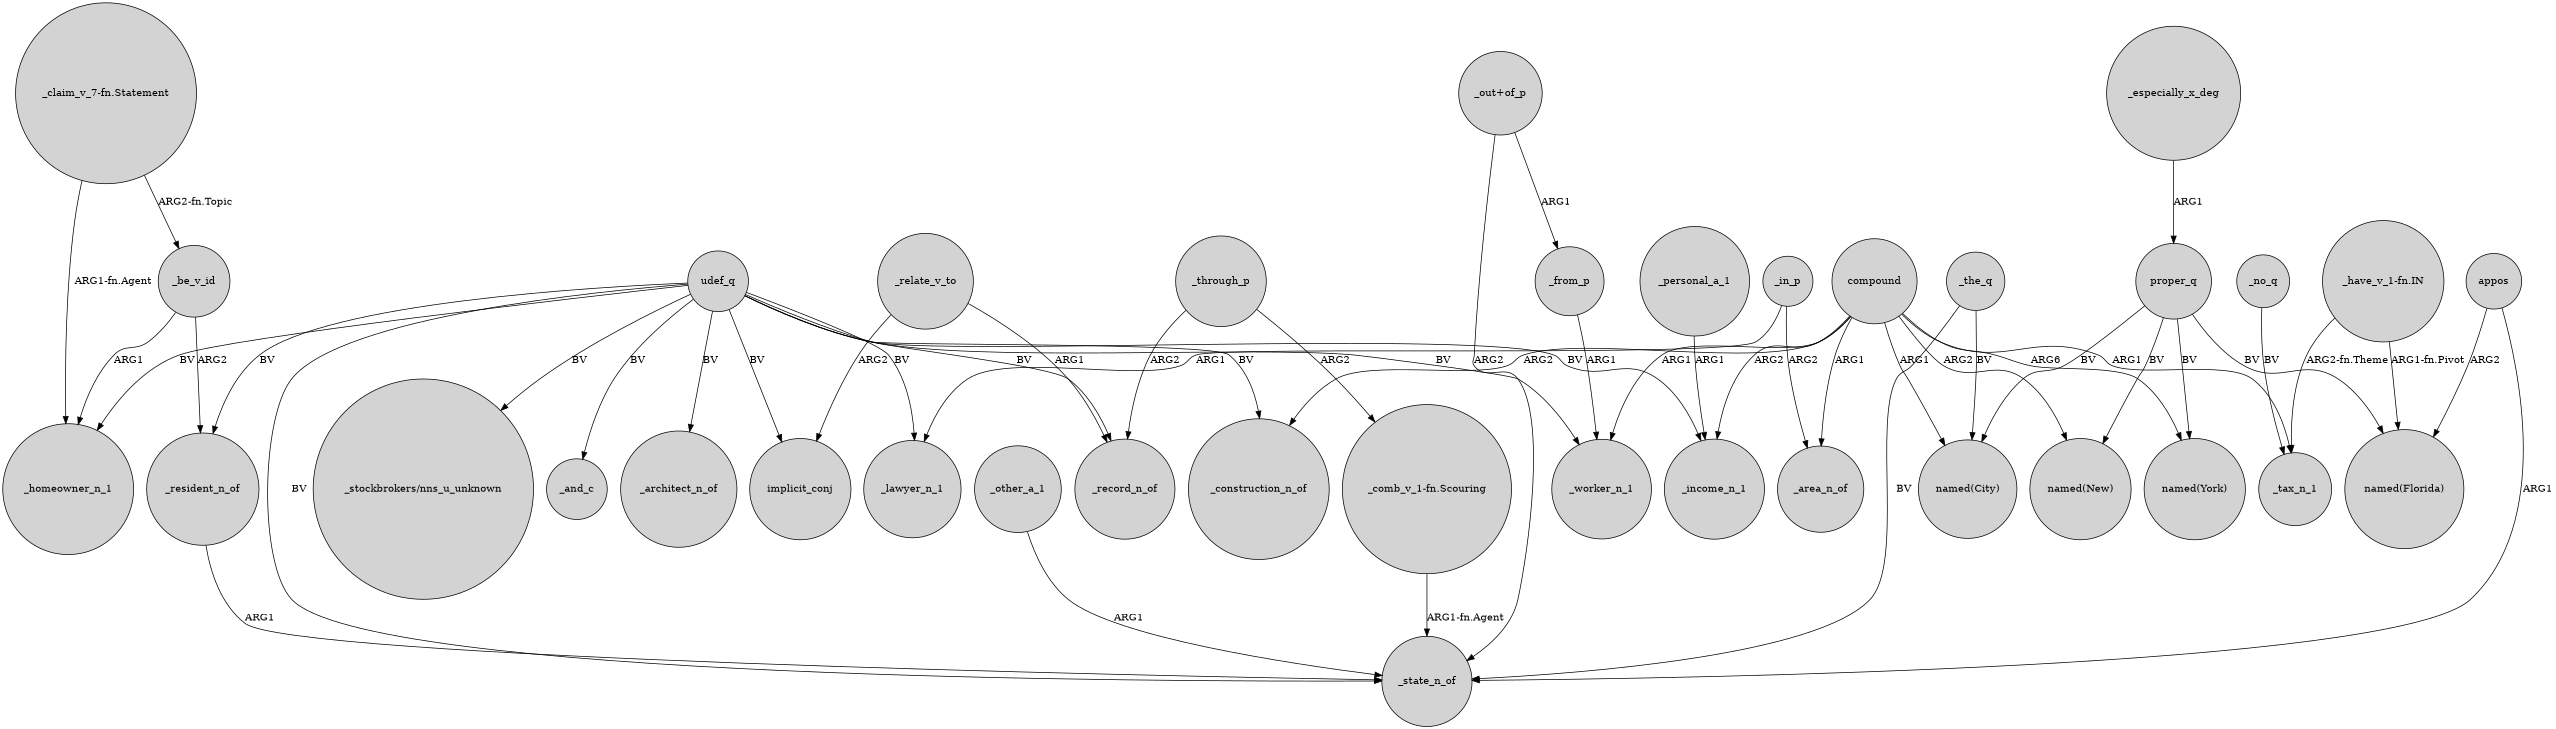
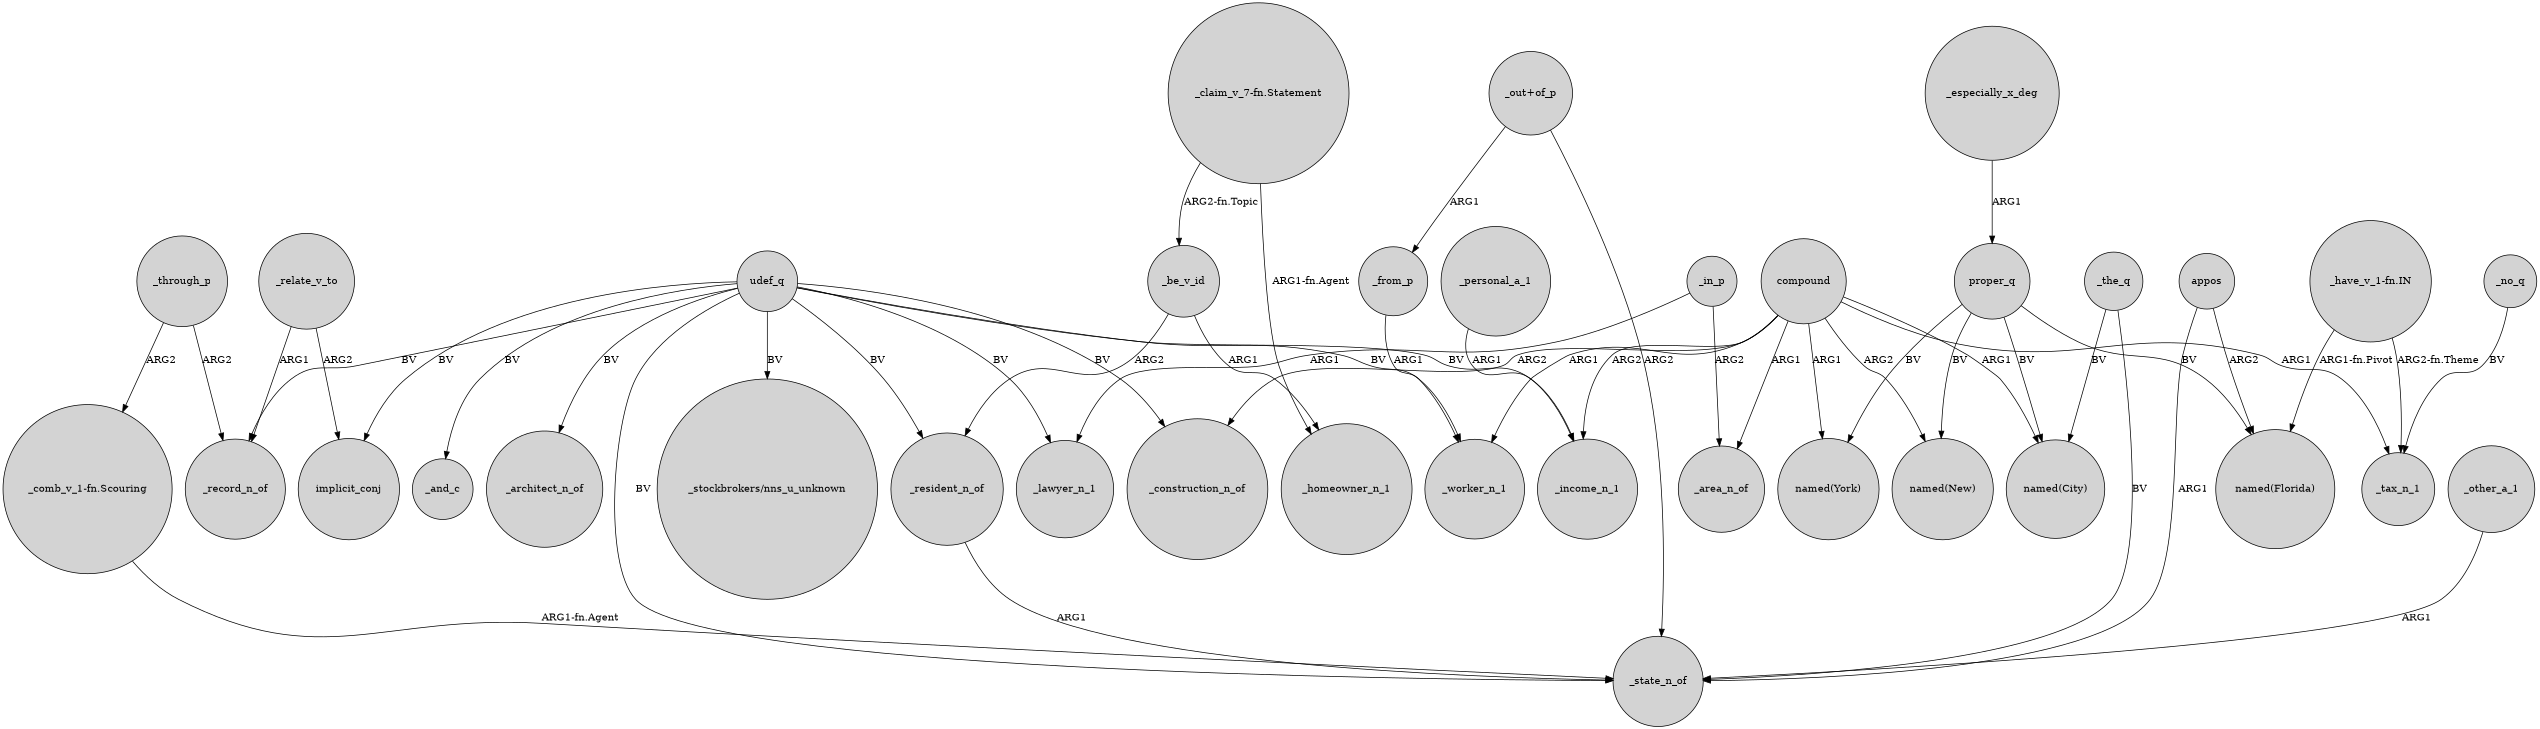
edge "udef_q" -> "_homeowner_n_1": removed, label "BV"
edge "compound" -> "named(York)": label "ARG6" -> "ARG1"
